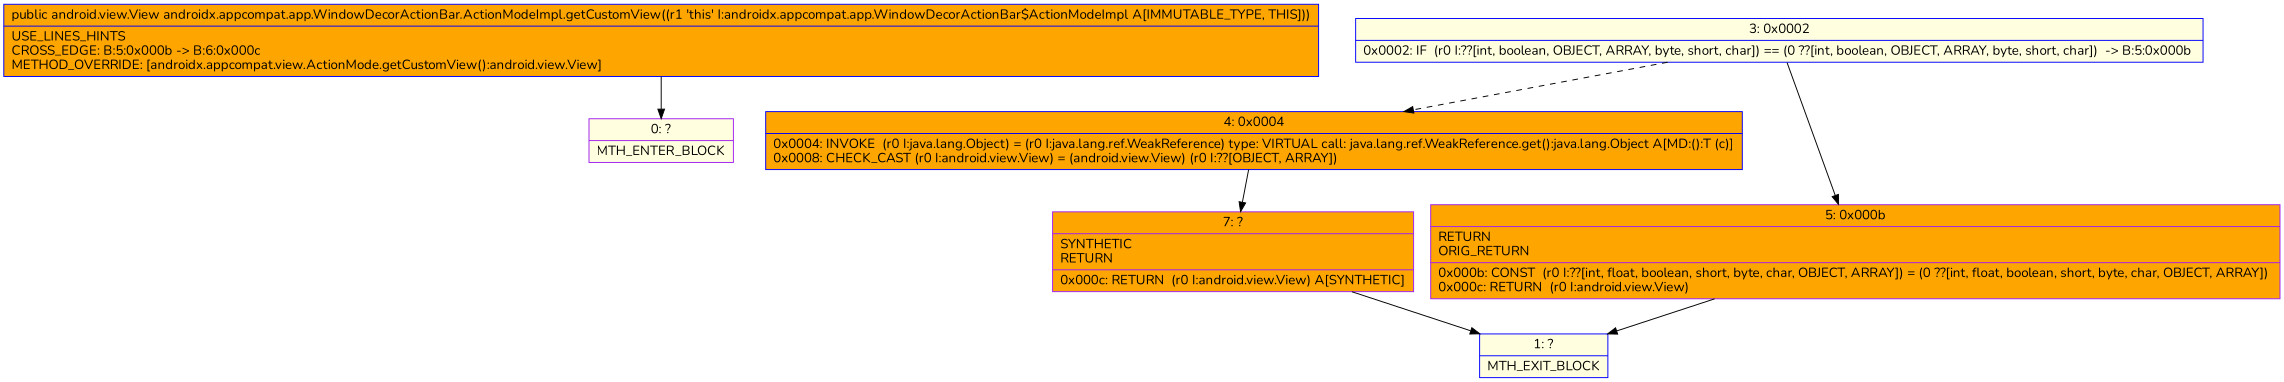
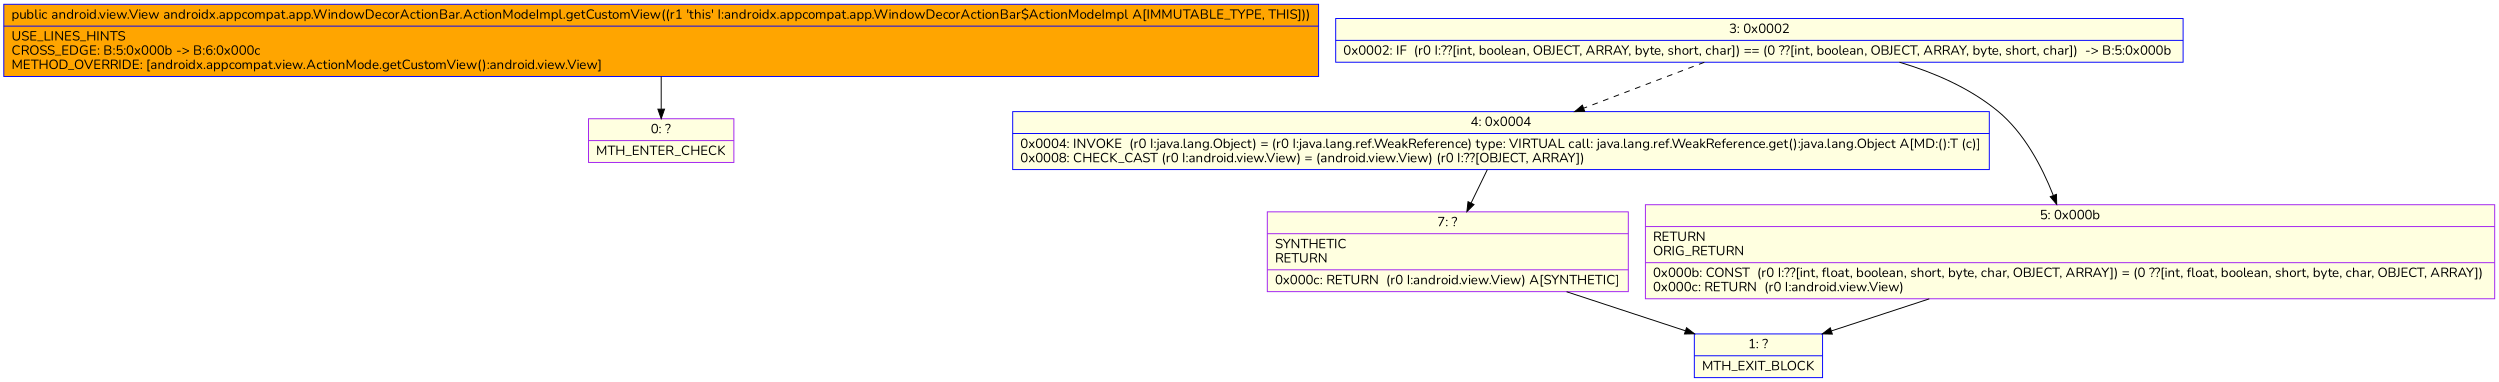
node "4: 0x0004": fillcolor orange -> lightyellow
node "0: ?": text "MTH_ENTER_BLOCK" -> "MTH_ENTER_CHECK"
node "7: ?": fillcolor orange -> lightyellow
node "5: 0x000b": fillcolor orange -> lightyellow
